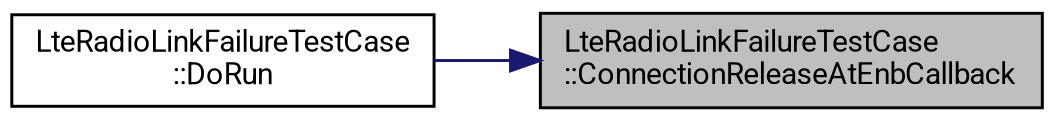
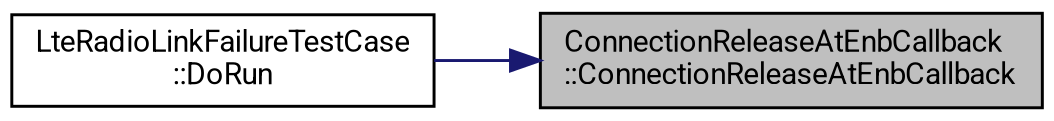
node "LteRadioLinkFailureTestCase ::ConnectionReleaseAtEnbCallback": label "LteRadioLinkFailureTestCase ::ConnectionReleaseAtEnbCallback" -> "ConnectionReleaseAtEnbCallback ::ConnectionReleaseAtEnbCallback"
